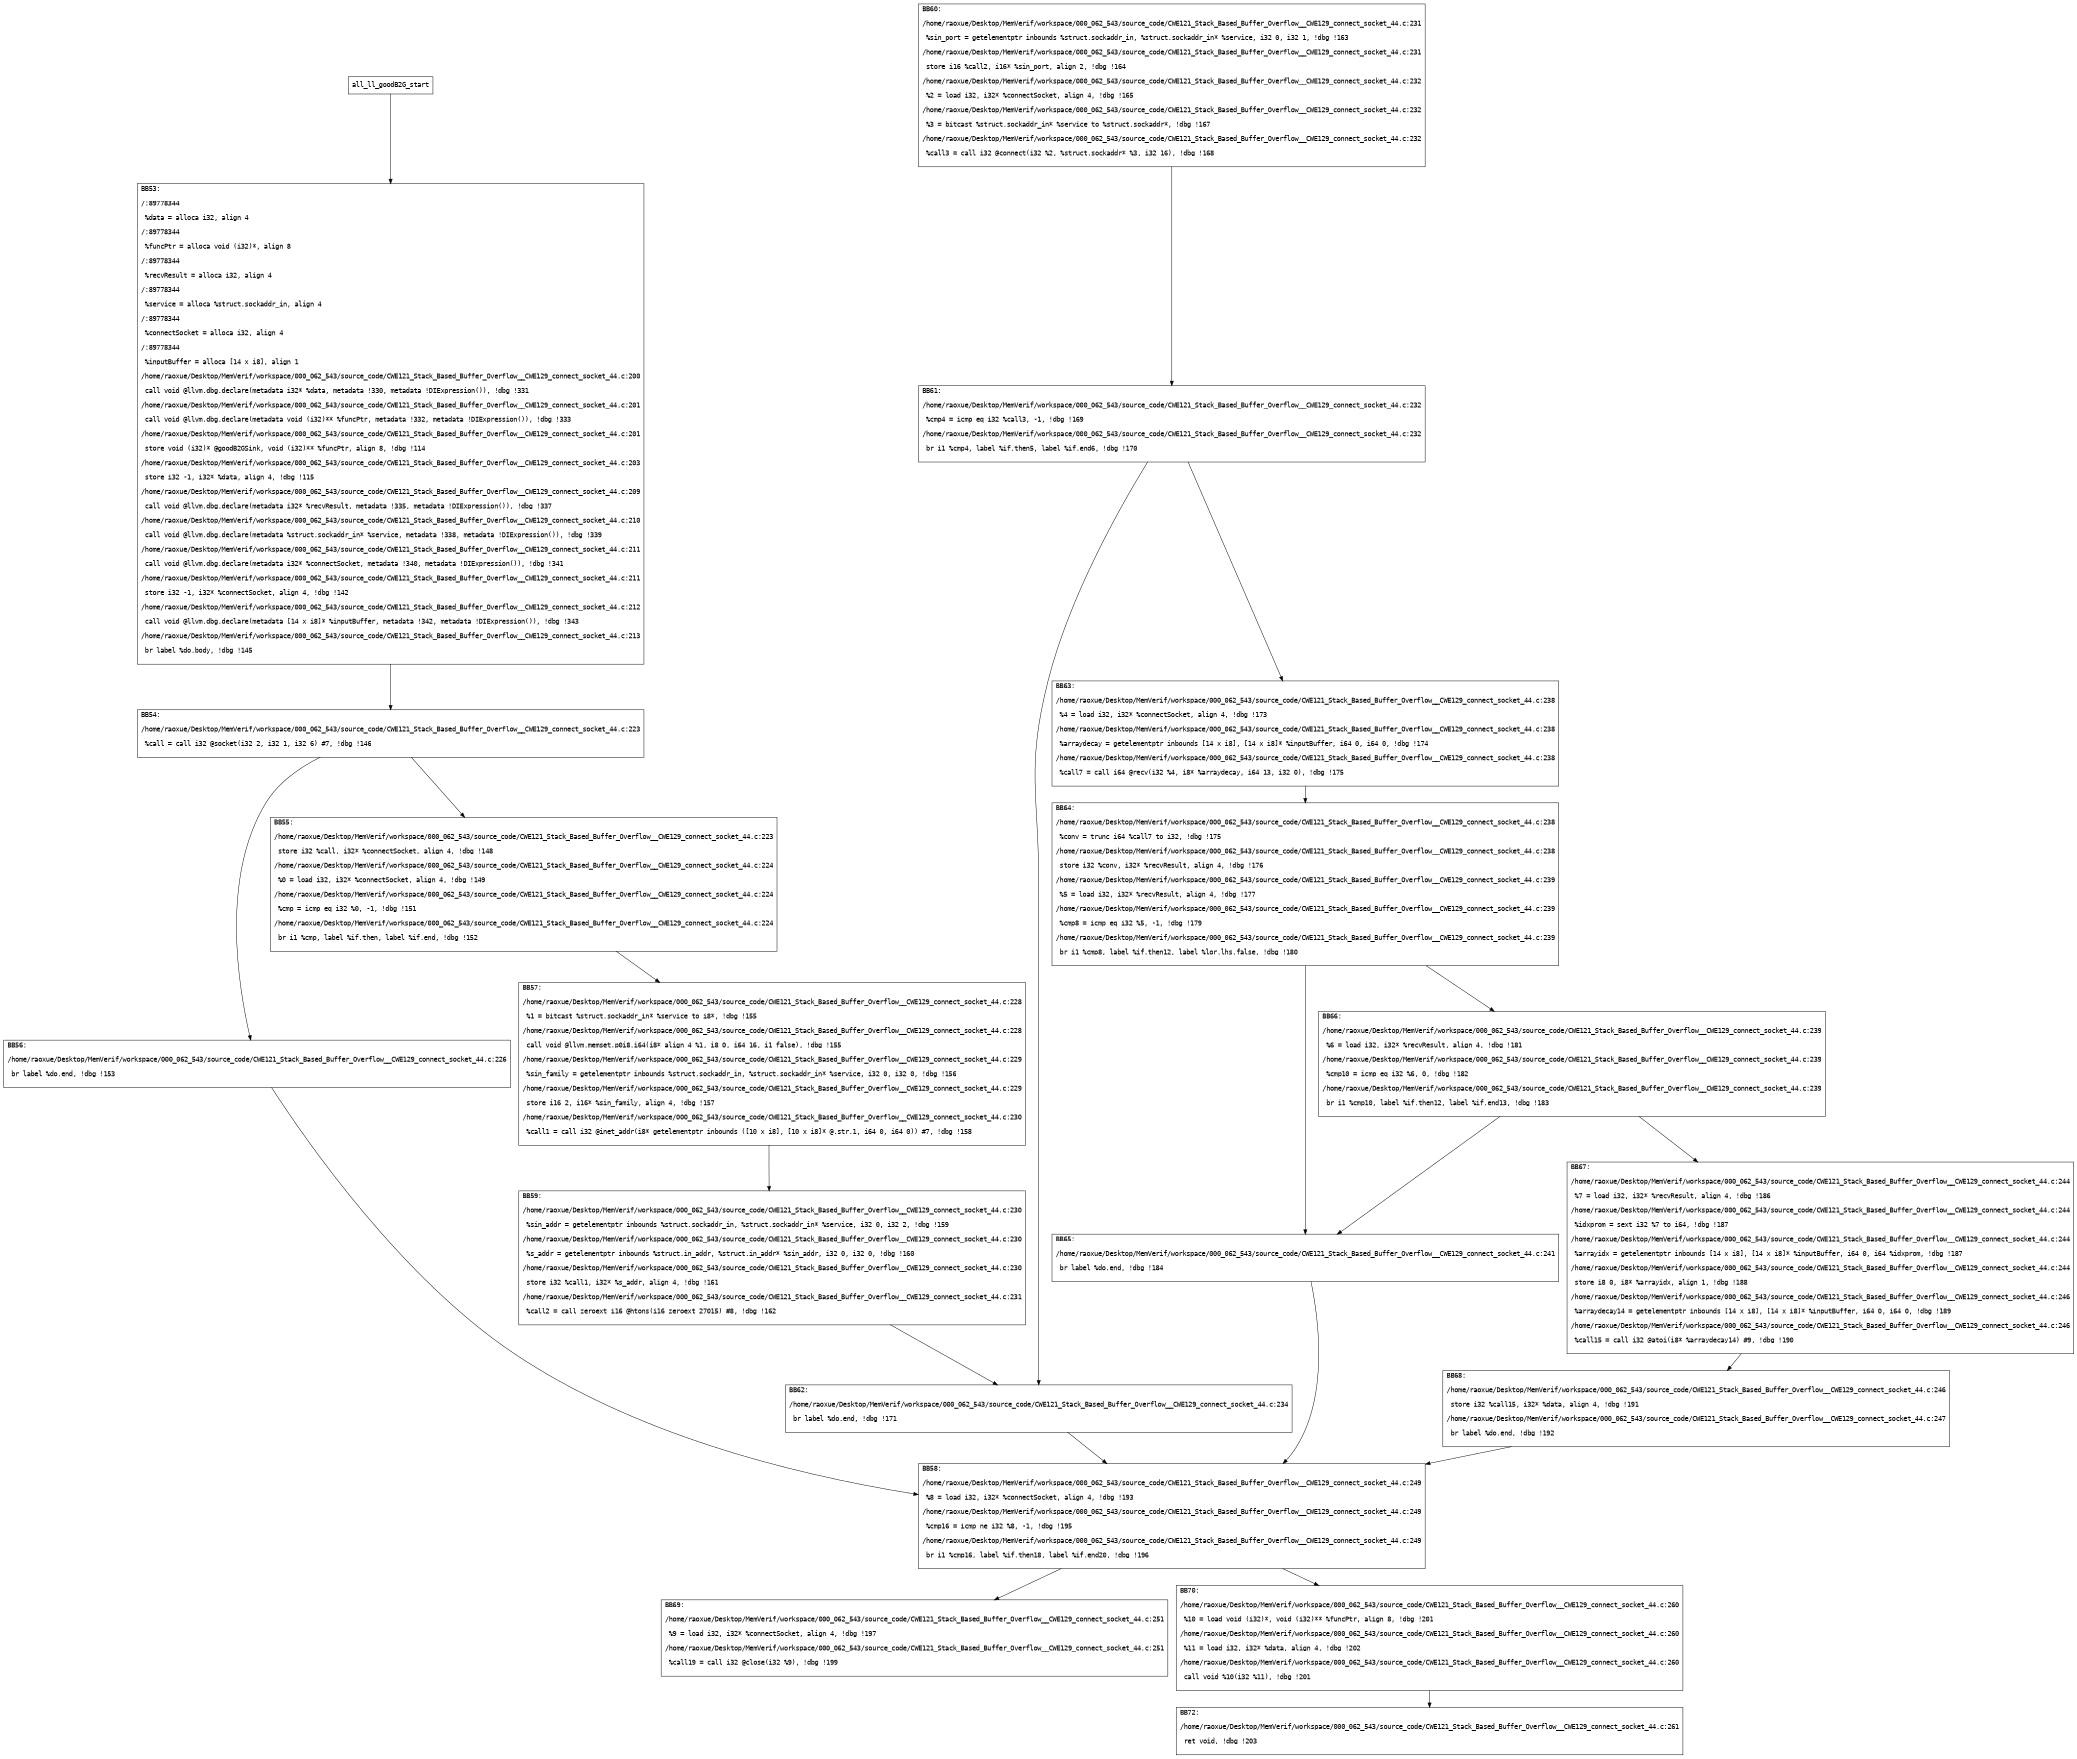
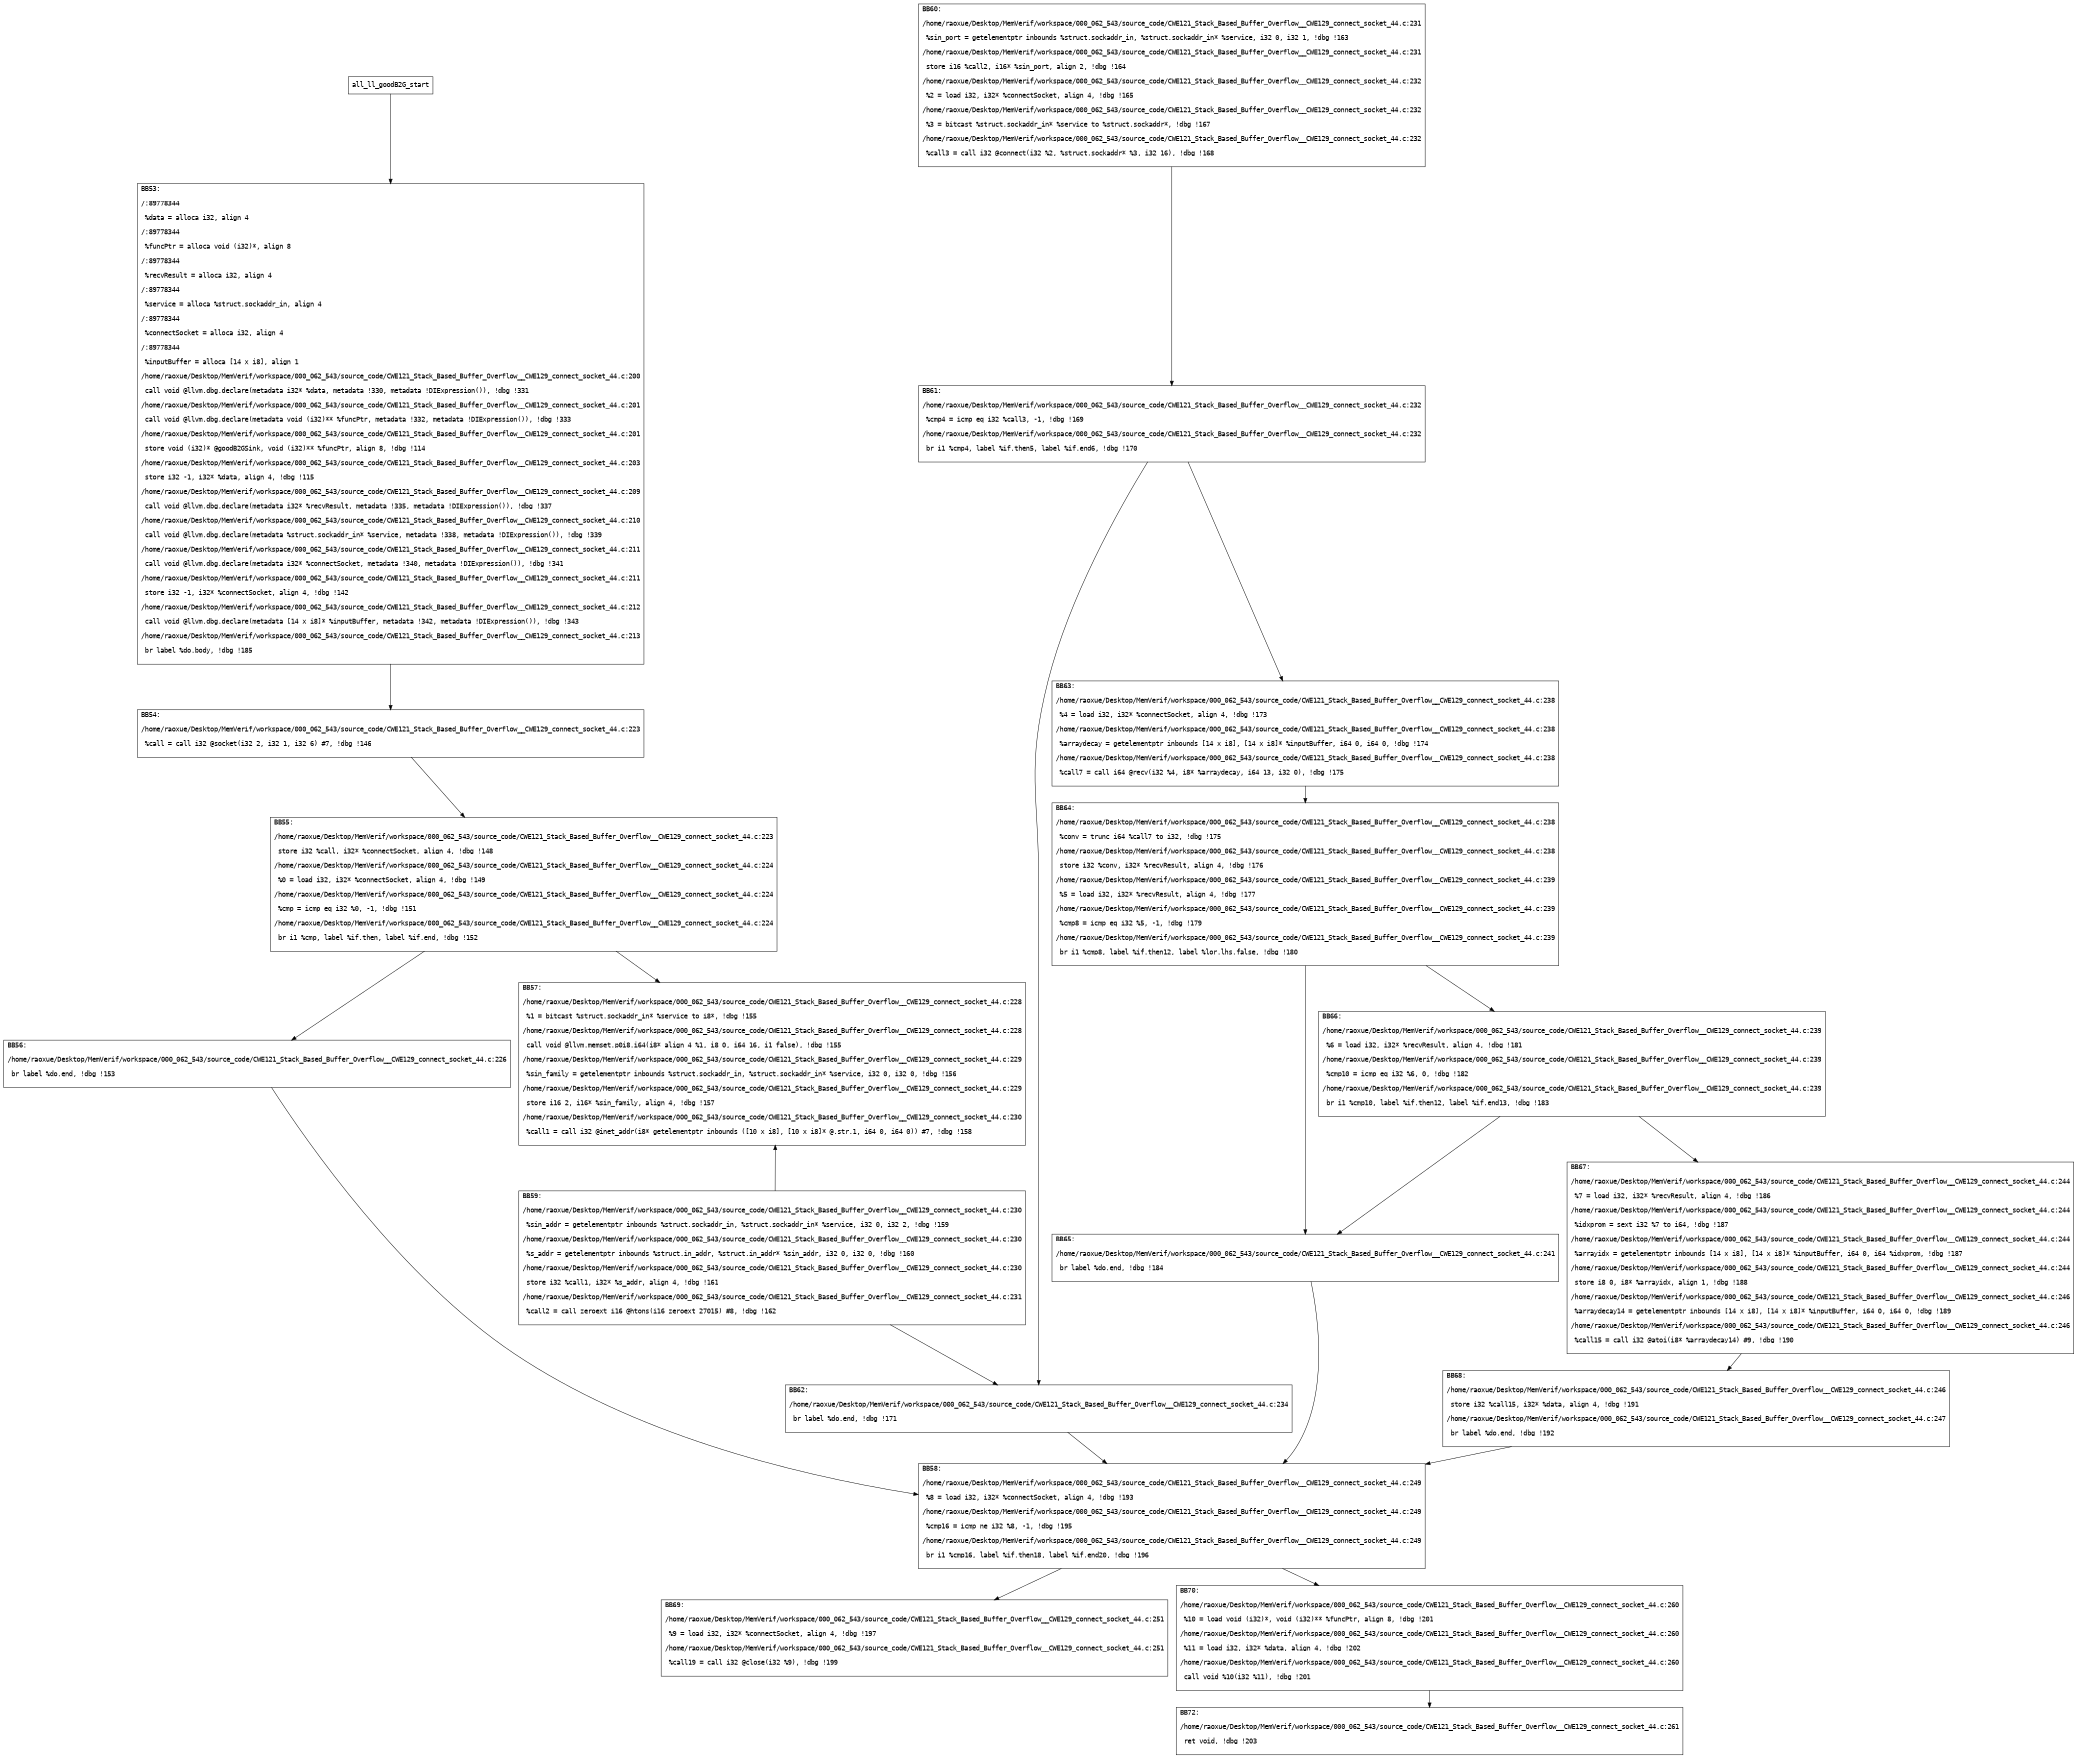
node "BB53:": text "br label %do.body, !dbg !145" -> "br label %do.body, !dbg !185"
edge "BB54:" -> "BB56:": now "BB55:" -> "BB56:"
edge "BB57:" -> "BB59:": reversed
